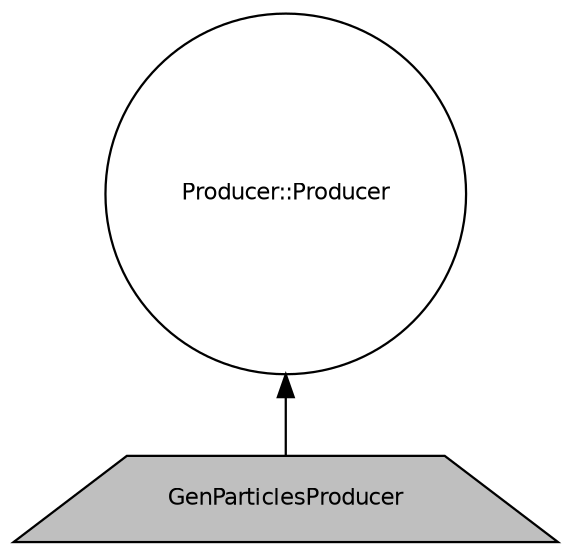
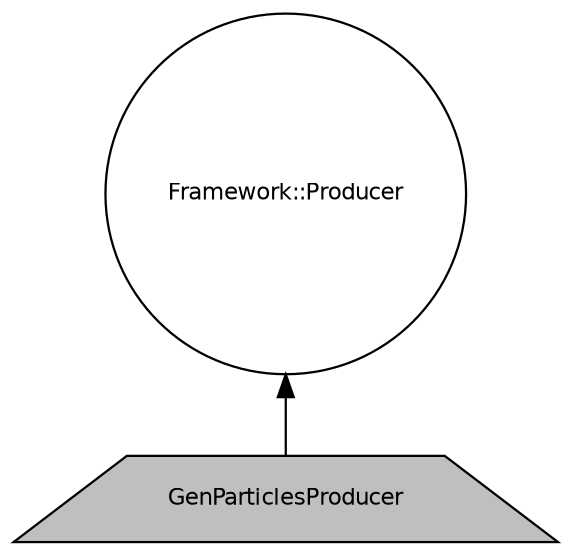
node "Producer::Producer": label "Producer::Producer" -> "Framework::Producer"
